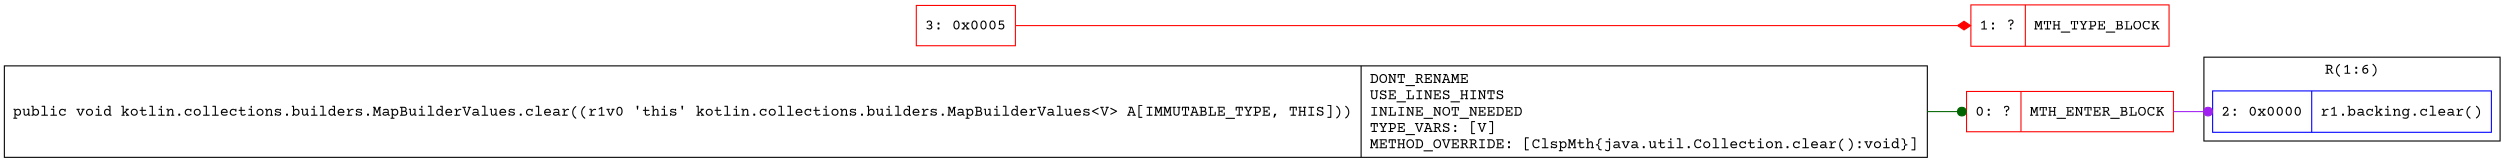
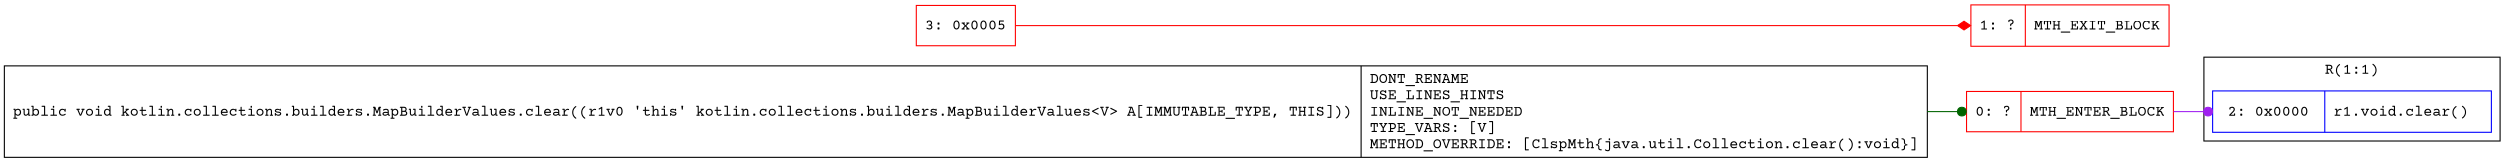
node "1: ?": text "MTH_TYPE_BLOCK" -> "MTH_EXIT_BLOCK"
cluster "R(1:6)": label "R(1:6)" -> "R(1:1)"
node "2: 0x0000": text "r1.backing.clear()" -> "r1.void.clear()"
